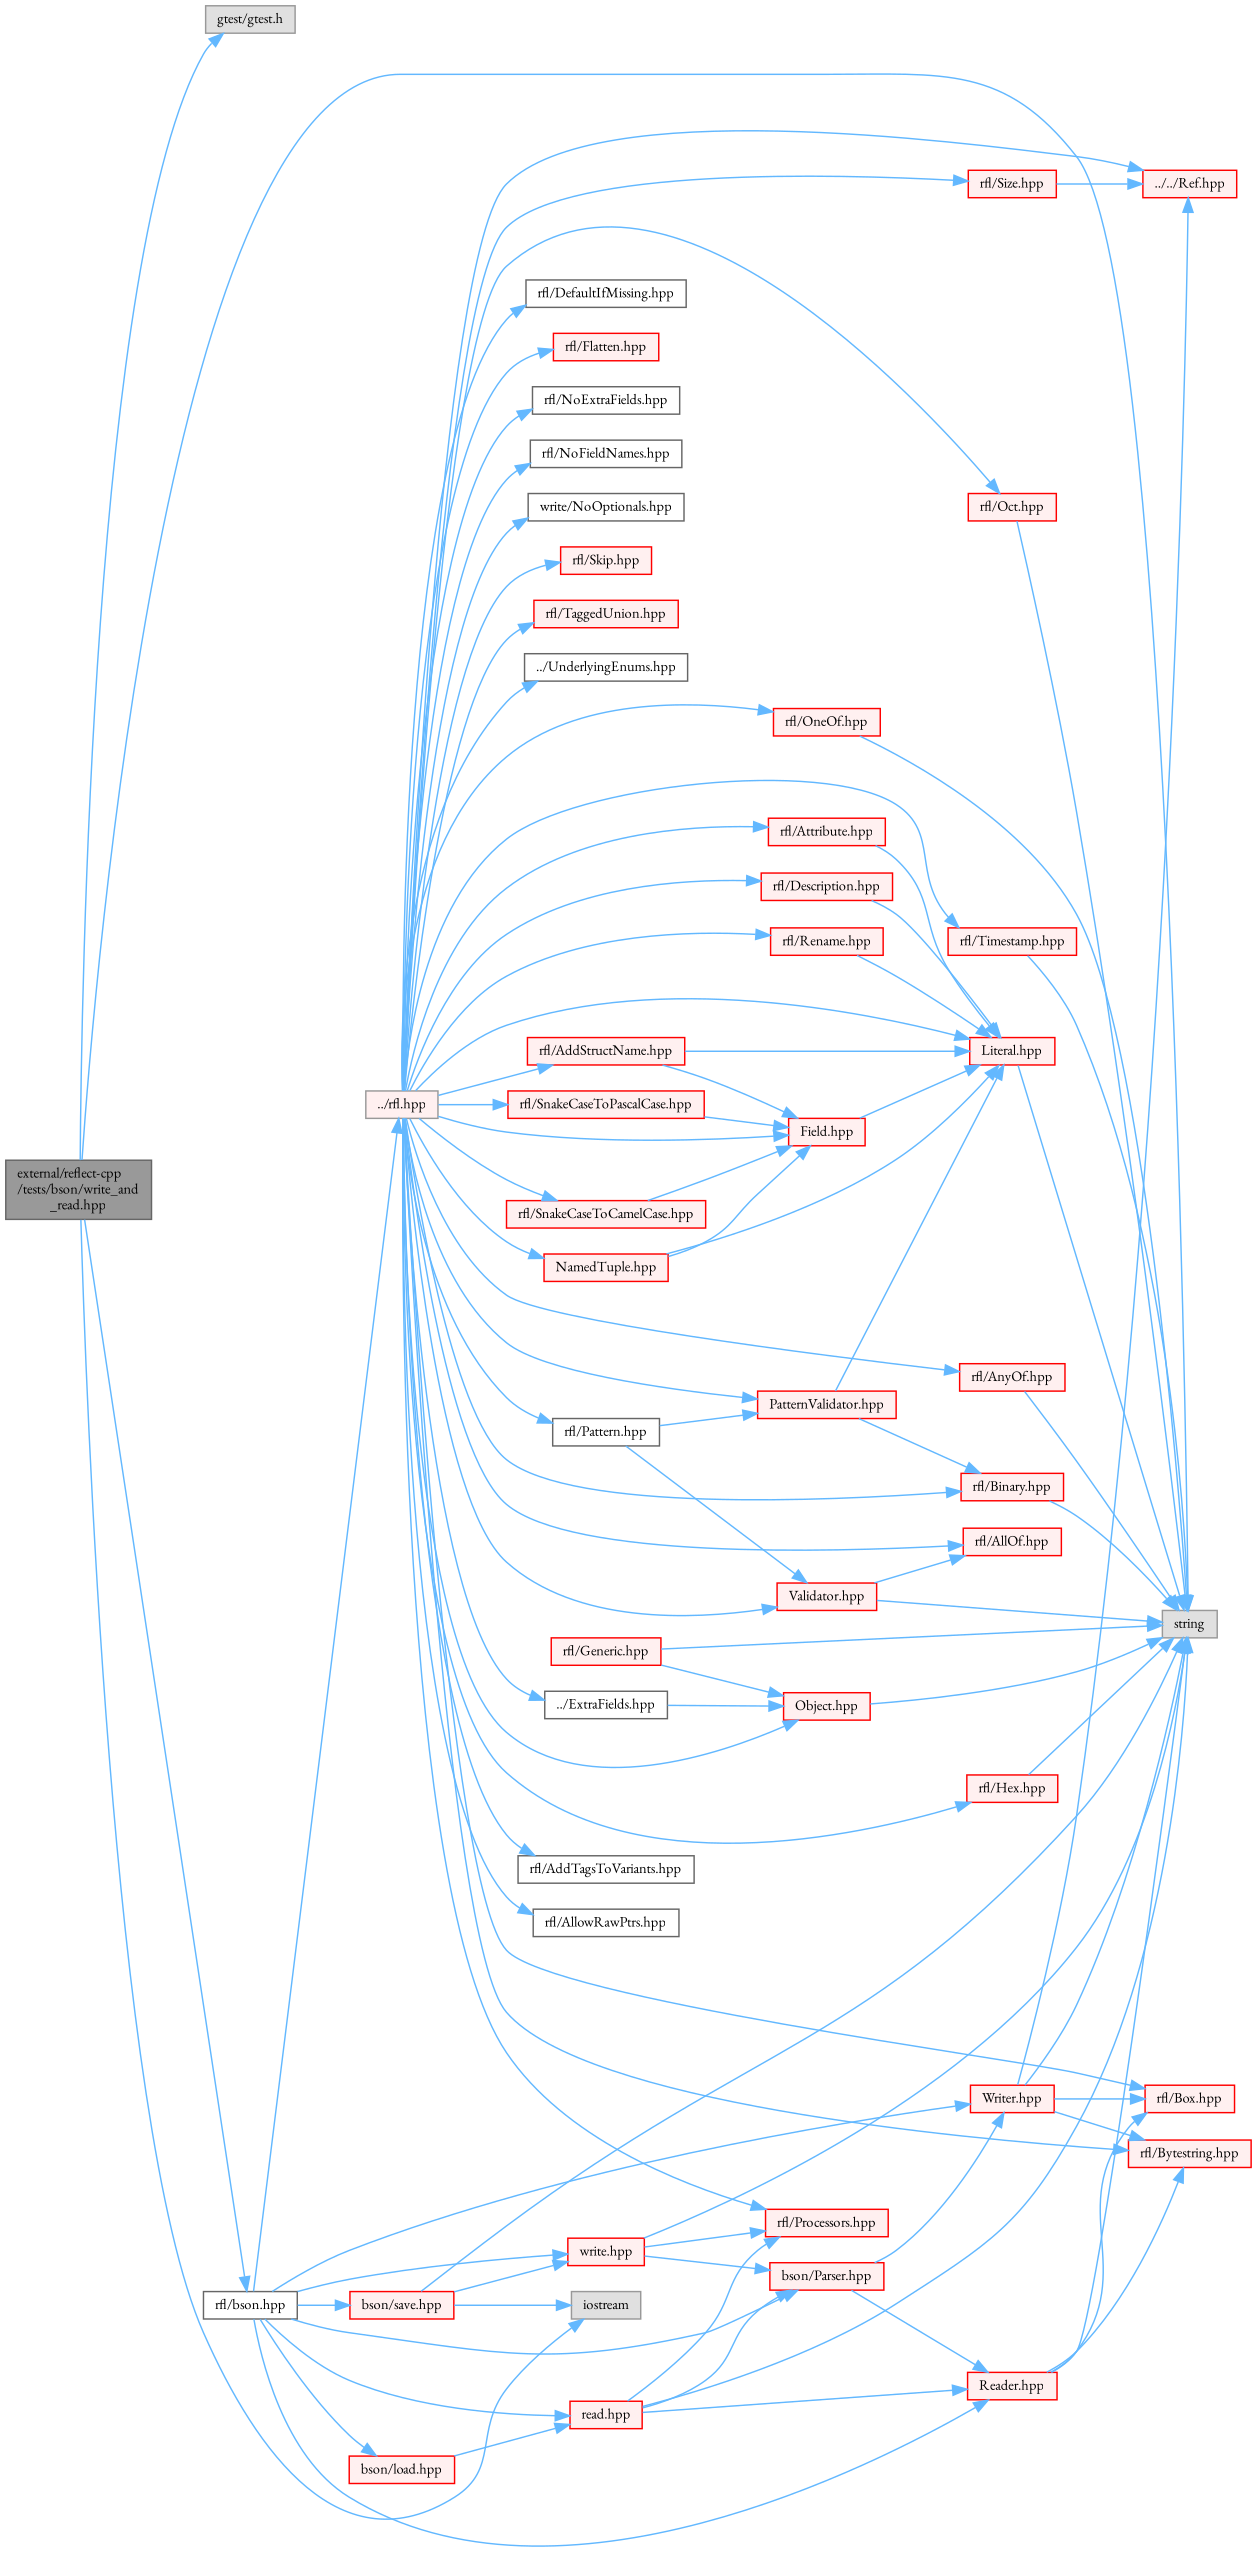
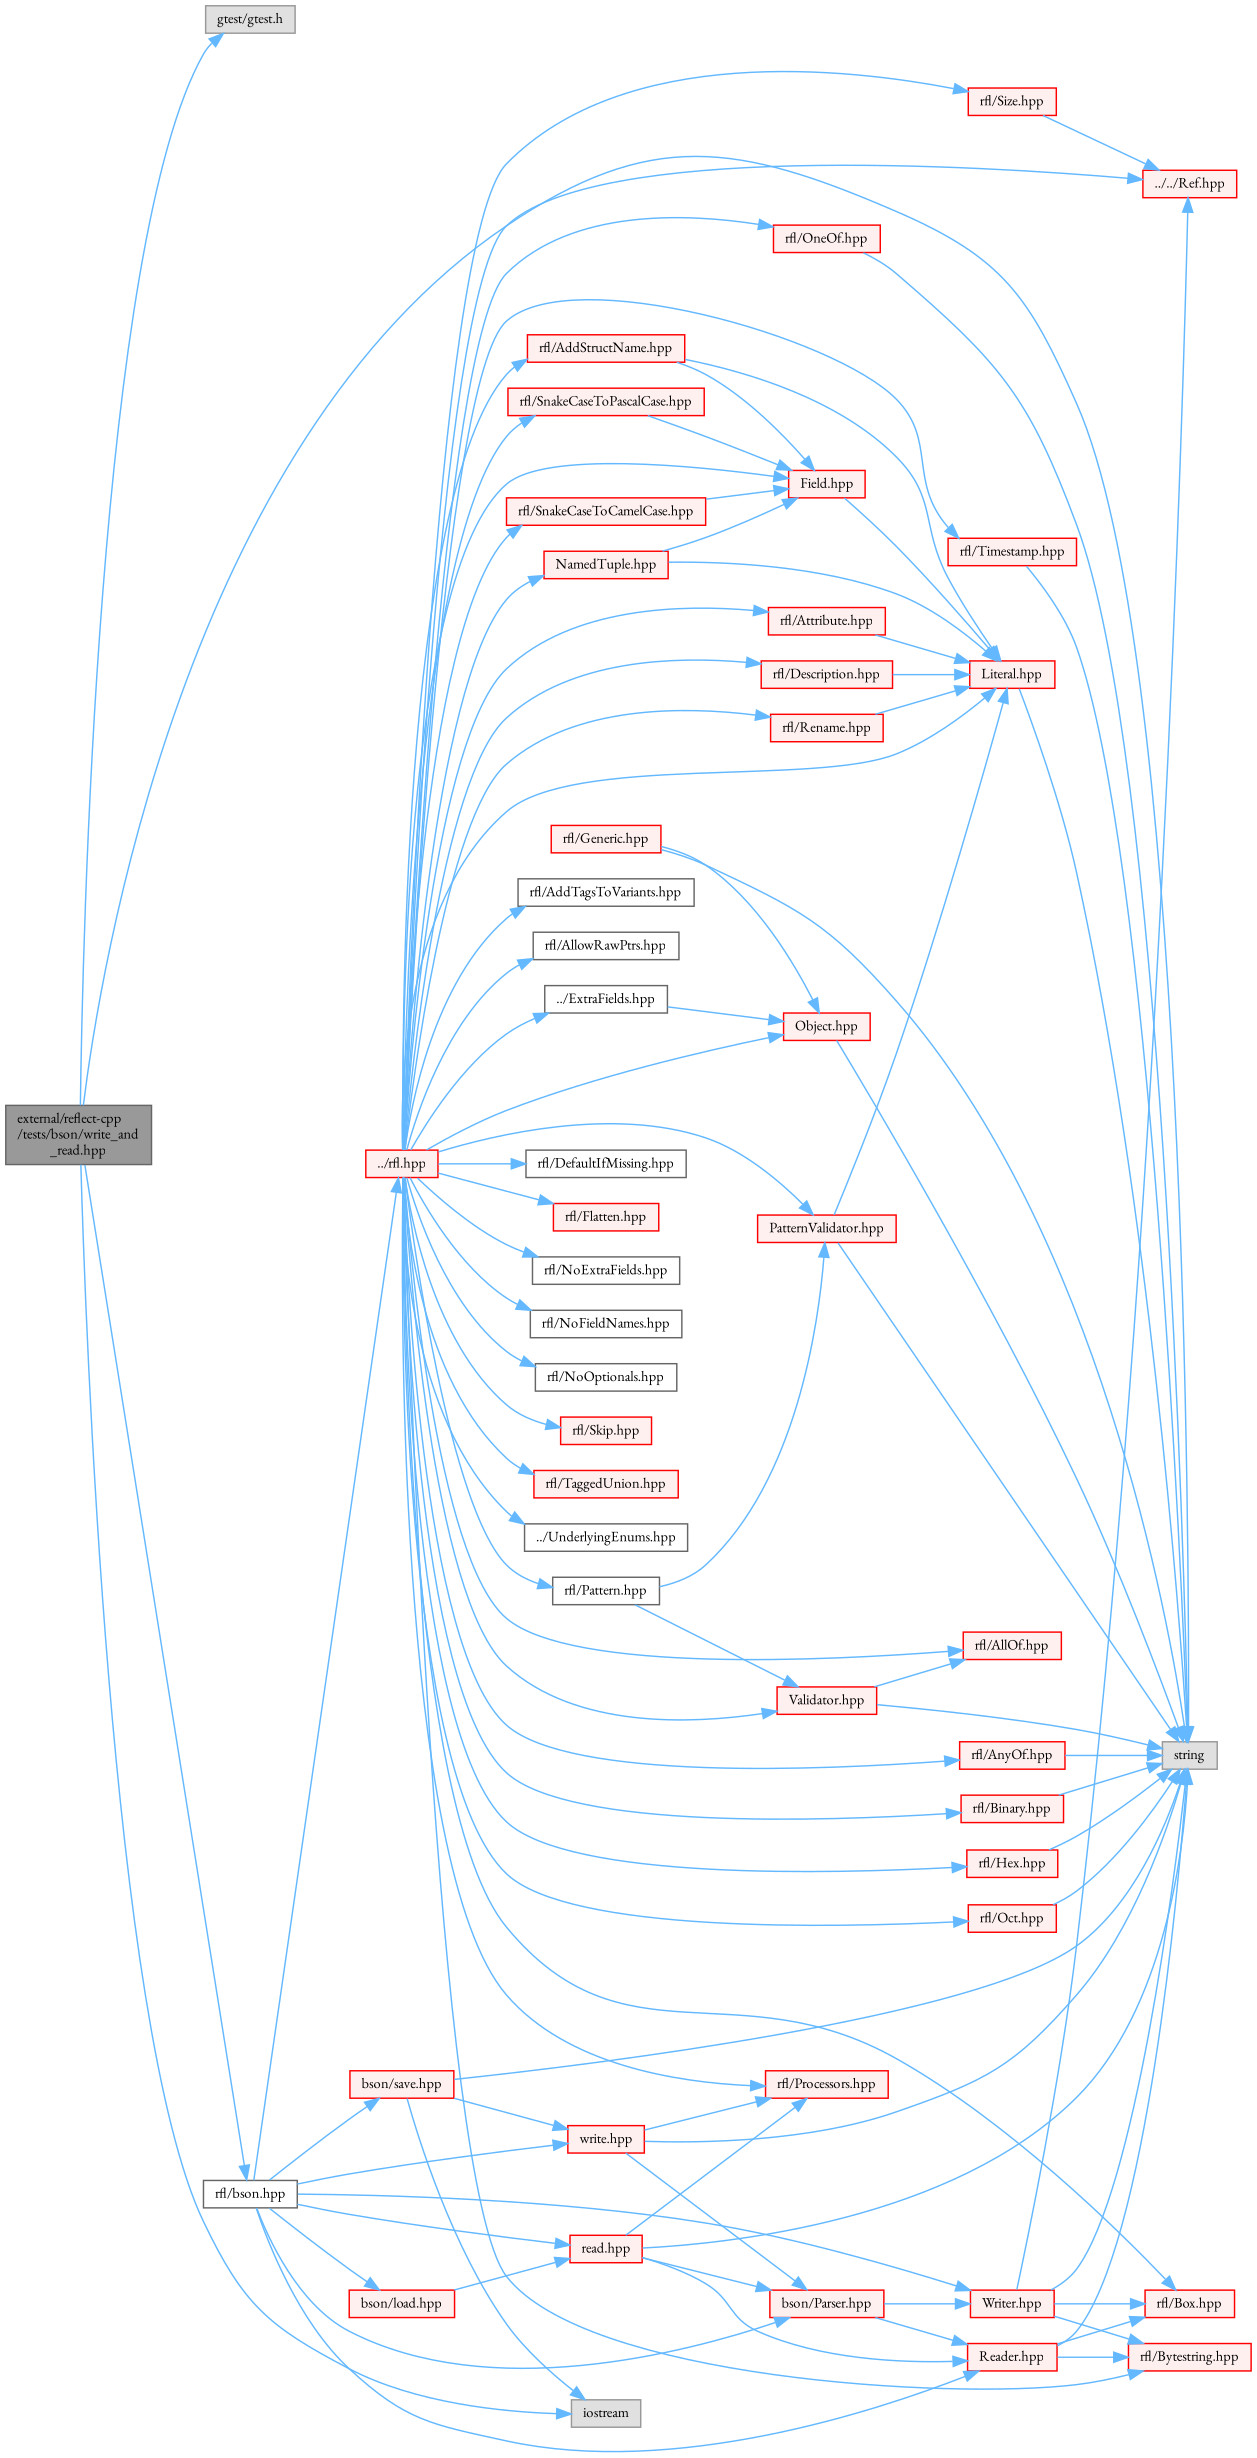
node "write/NoOptionals.hpp": label "write/NoOptionals.hpp" -> "rfl/NoOptionals.hpp"
node "../rfl.hpp": color grey60 -> red
edge "PatternValidator.hpp" -> "rfl/Binary.hpp": now "PatternValidator.hpp" -> "string"
